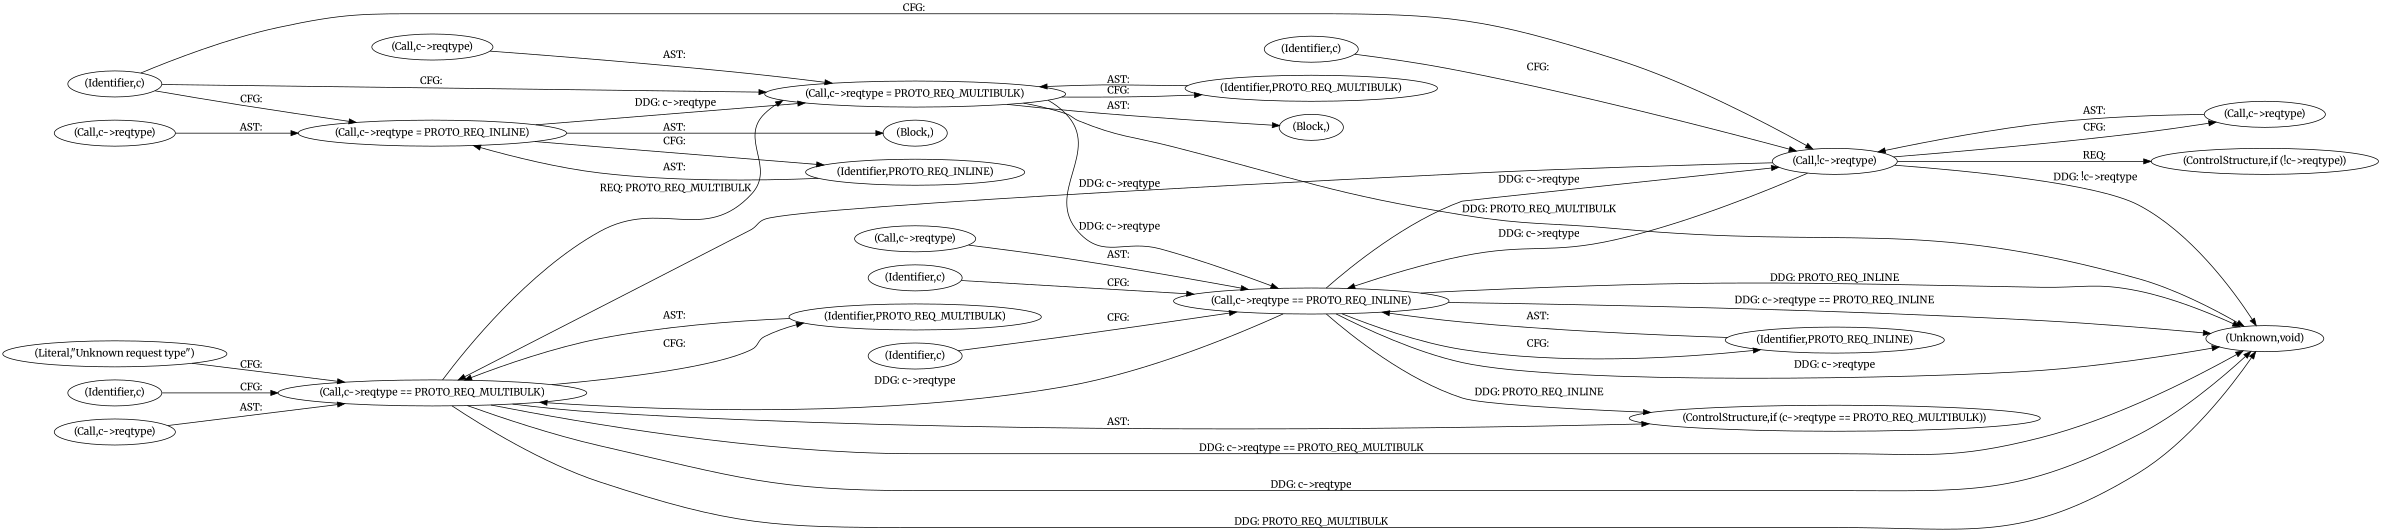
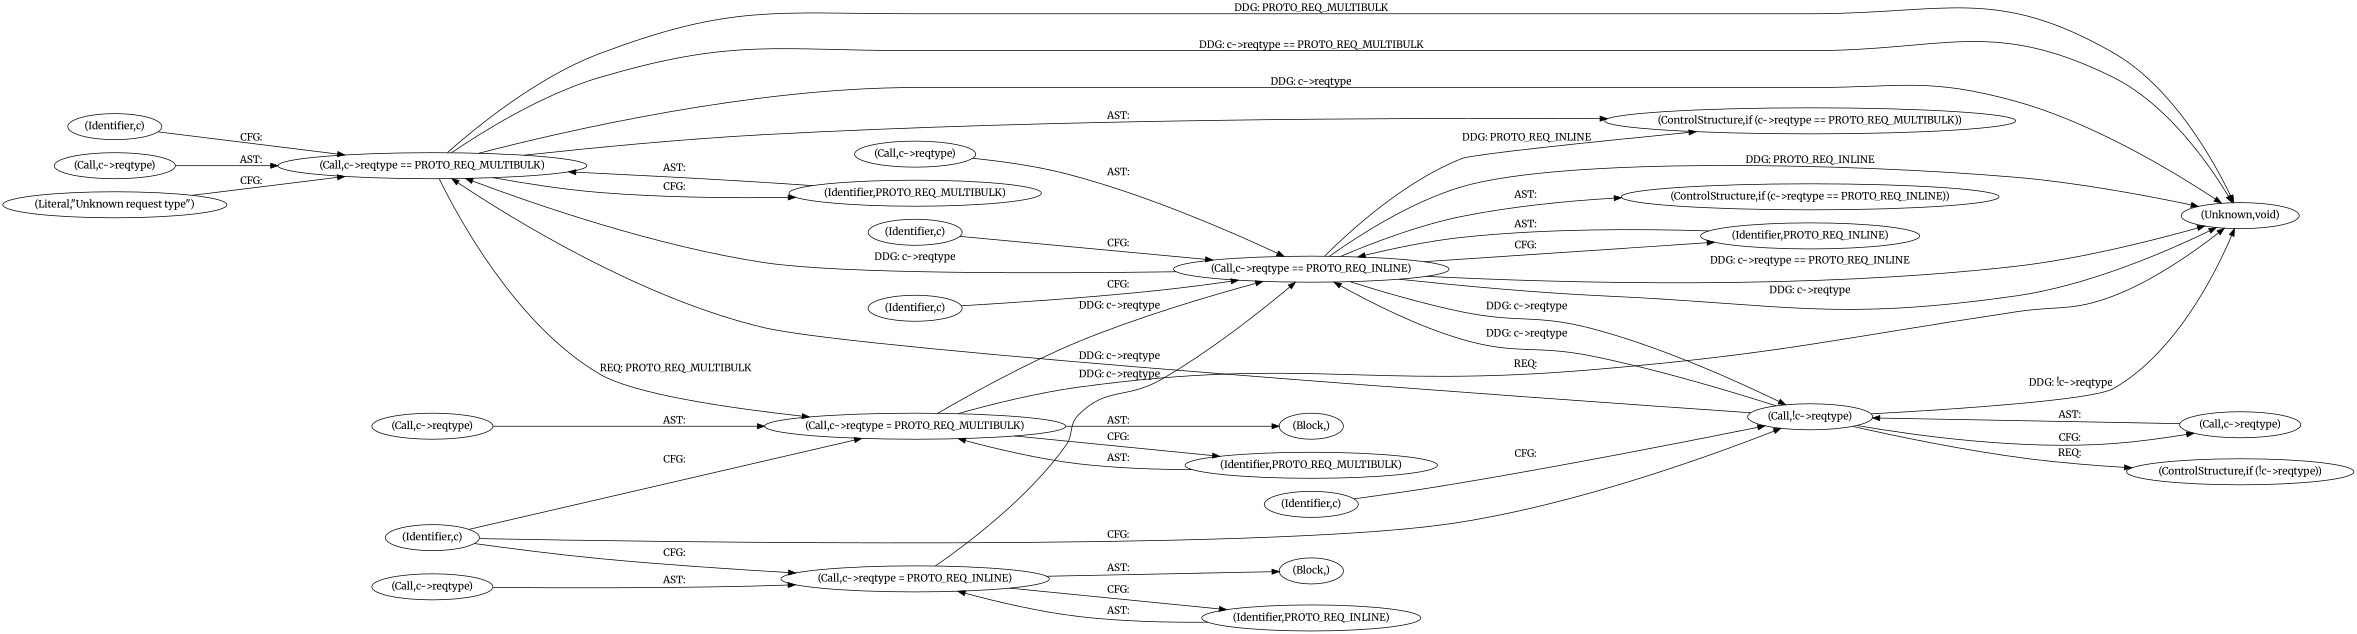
edge "(Call,c->reqtype = PROTO_REQ_INLINE)" -> "(Call,c->reqtype = PROTO_REQ_MULTIBULK)": now "(Call,c->reqtype = PROTO_REQ_INLINE)" -> "(Call,c->reqtype == PROTO_REQ_INLINE)"
node "(ControlStructure,if (c->reqtype == PROTO_REQ_INLINE))": added
edge "(Call,c->reqtype = PROTO_REQ_MULTIBULK)" -> "(Unknown,void)": label "DDG: PROTO_REQ_MULTIBULK" -> "REQ: "
